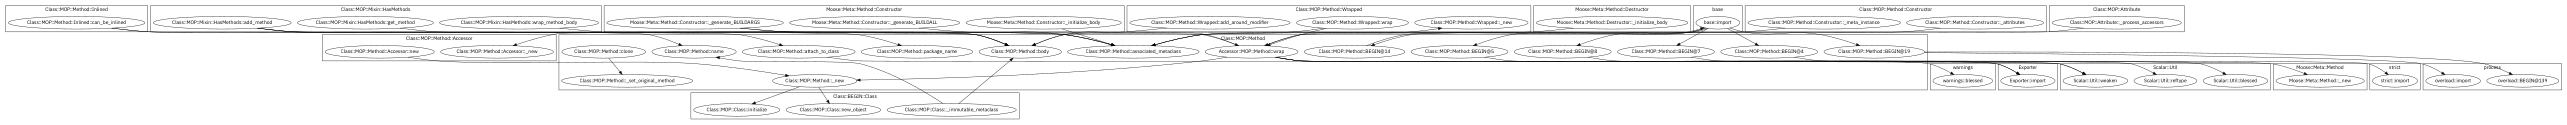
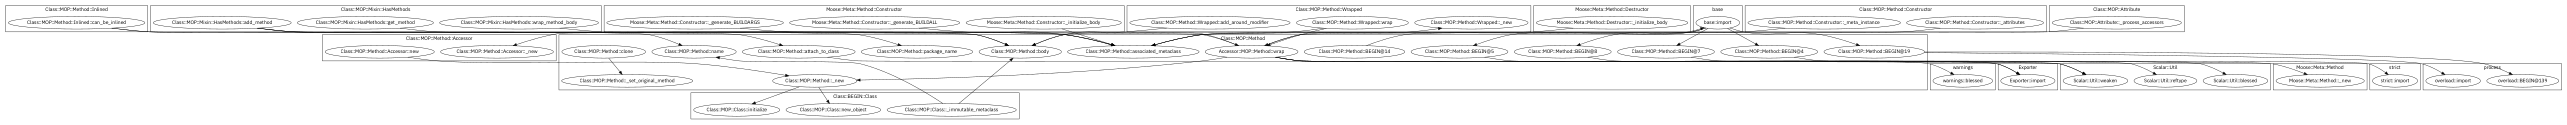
edge "Moose::Meta::Method::Constructor::_generate_BUILDARGS" -> "Class::MOP::Method::body": removed
edge "base::import" -> "Class::MOP::Method::BEGIN@14": removed
